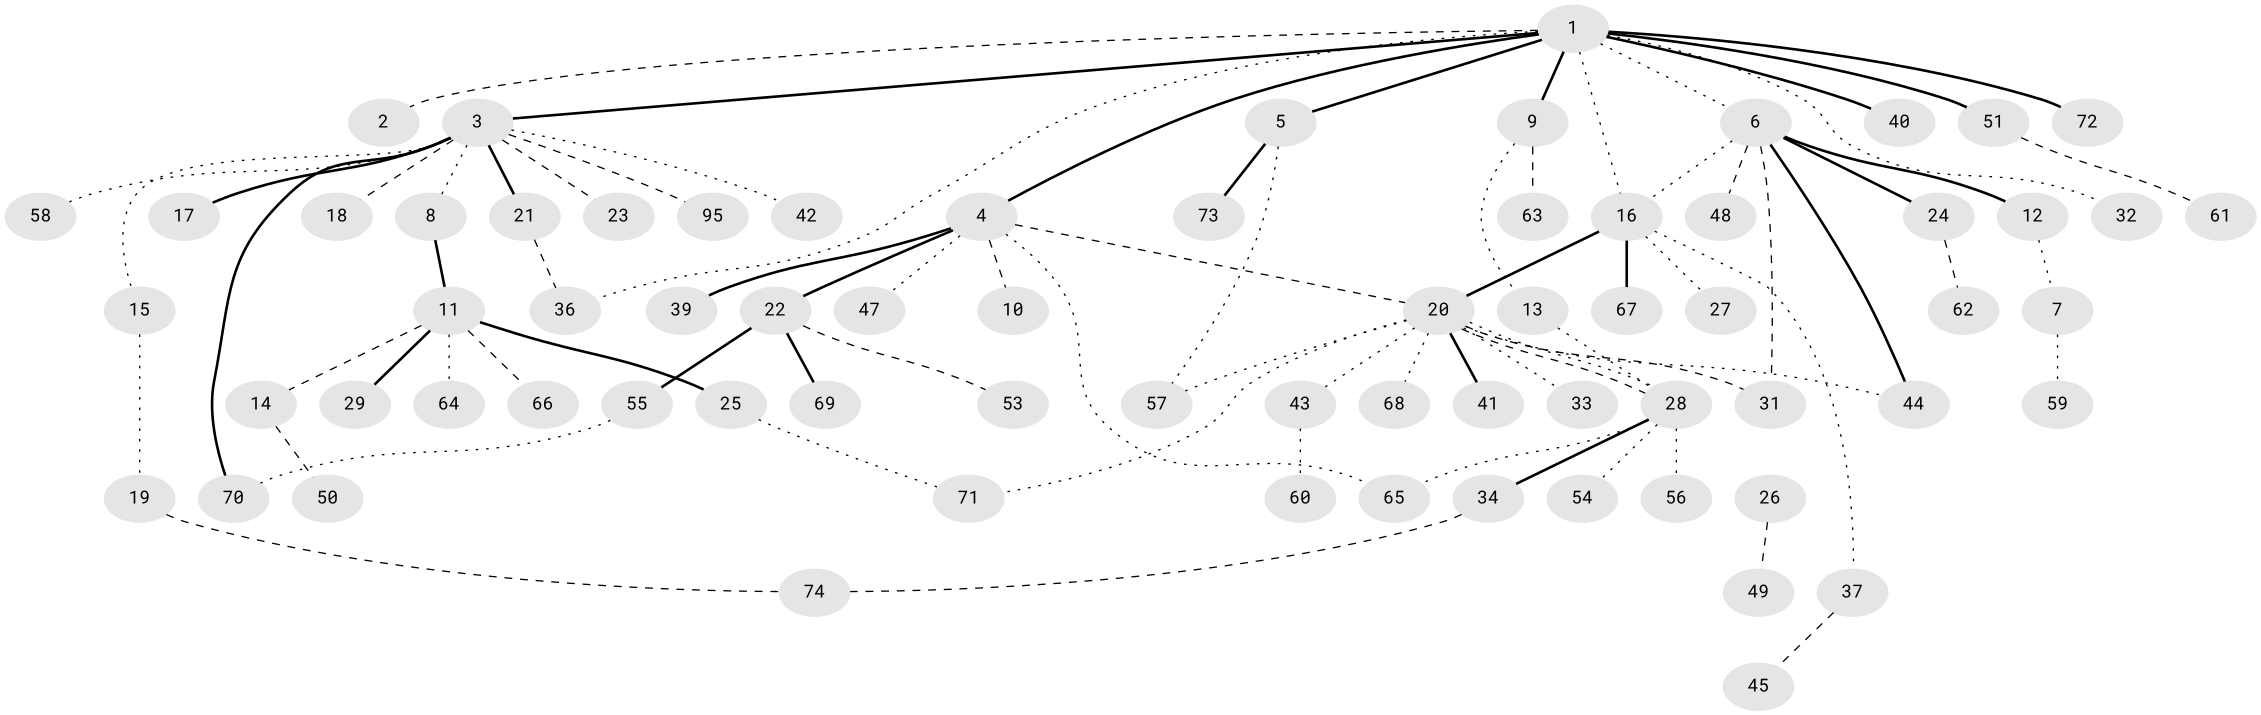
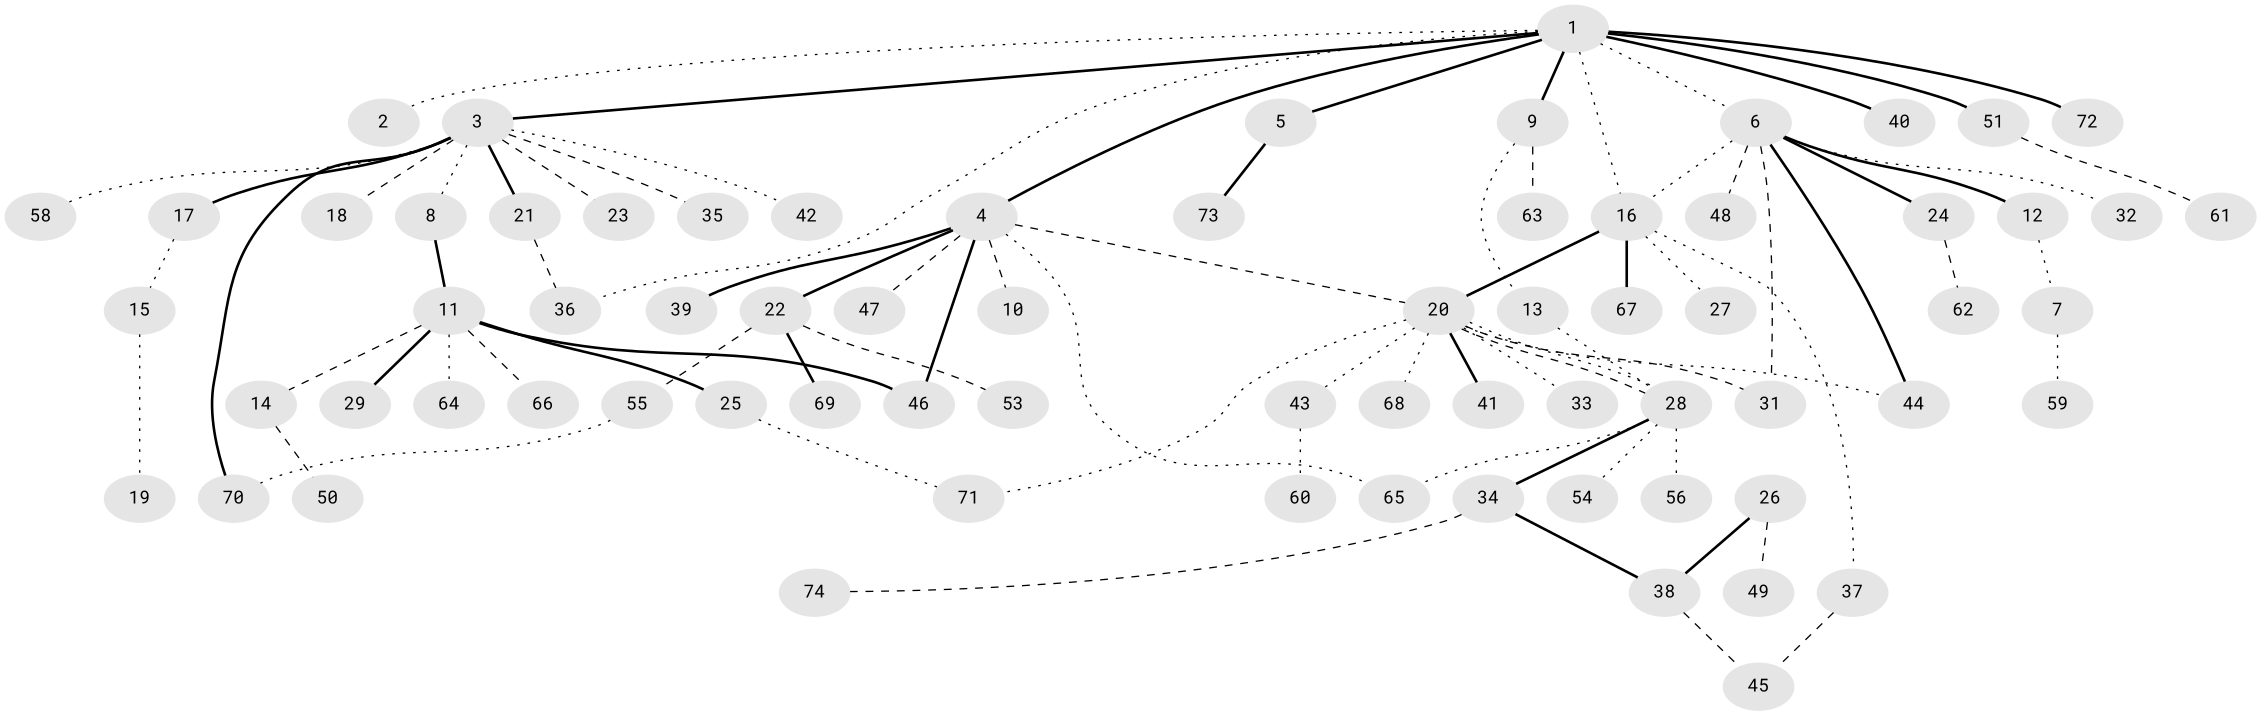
edge "1" -- "2": style dashed -> dotted
edge "1" -- "32": now "6" -- "32"
edge "3" -- "15": now "17" -- "15"
node "95": label "95" -> "35"
edge "4" -- "47": style dotted -> dashed
edge "22" -- "55": style bold -> dashed
node "46": added
node "57": removed
edge "19" -- "74": removed
node "38": added
